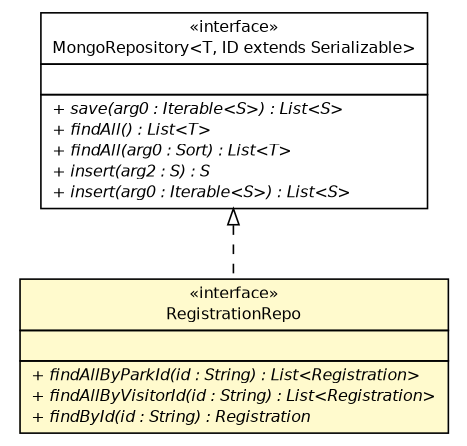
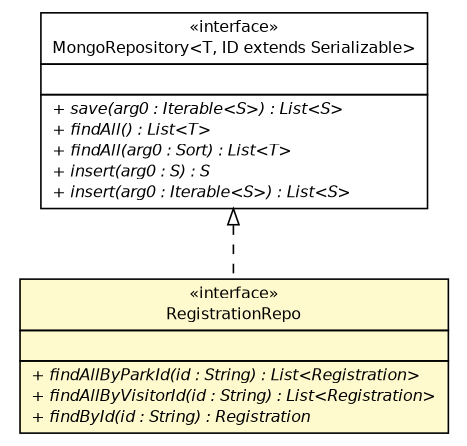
node "MongoRepository<T, ID extends Serializable>": text "+ insert(arg2 : S) : S" -> "+ insert(arg0 : S) : S"
